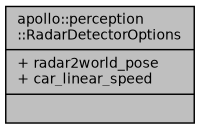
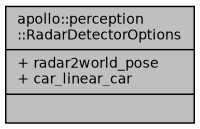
node "apollo::perception": text "+ car_linear_speed" -> "+ car_linear_car"
